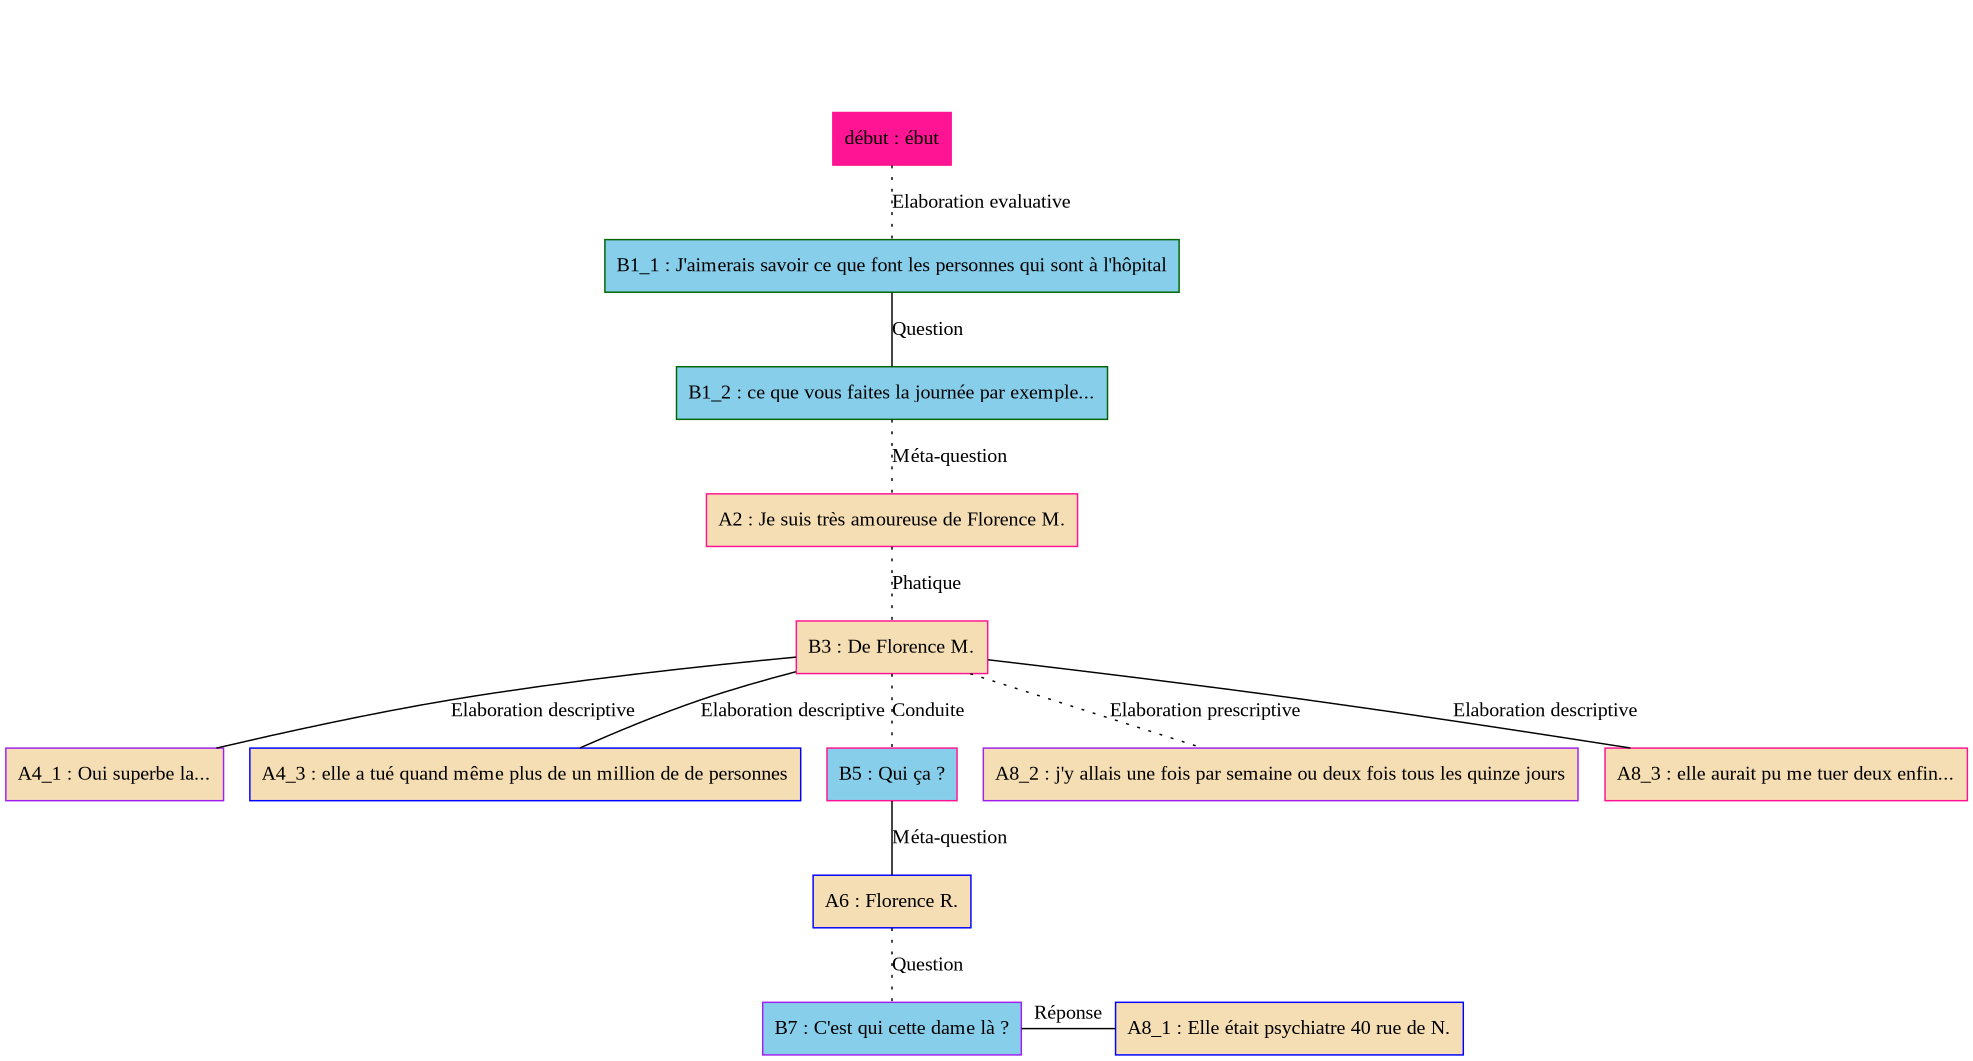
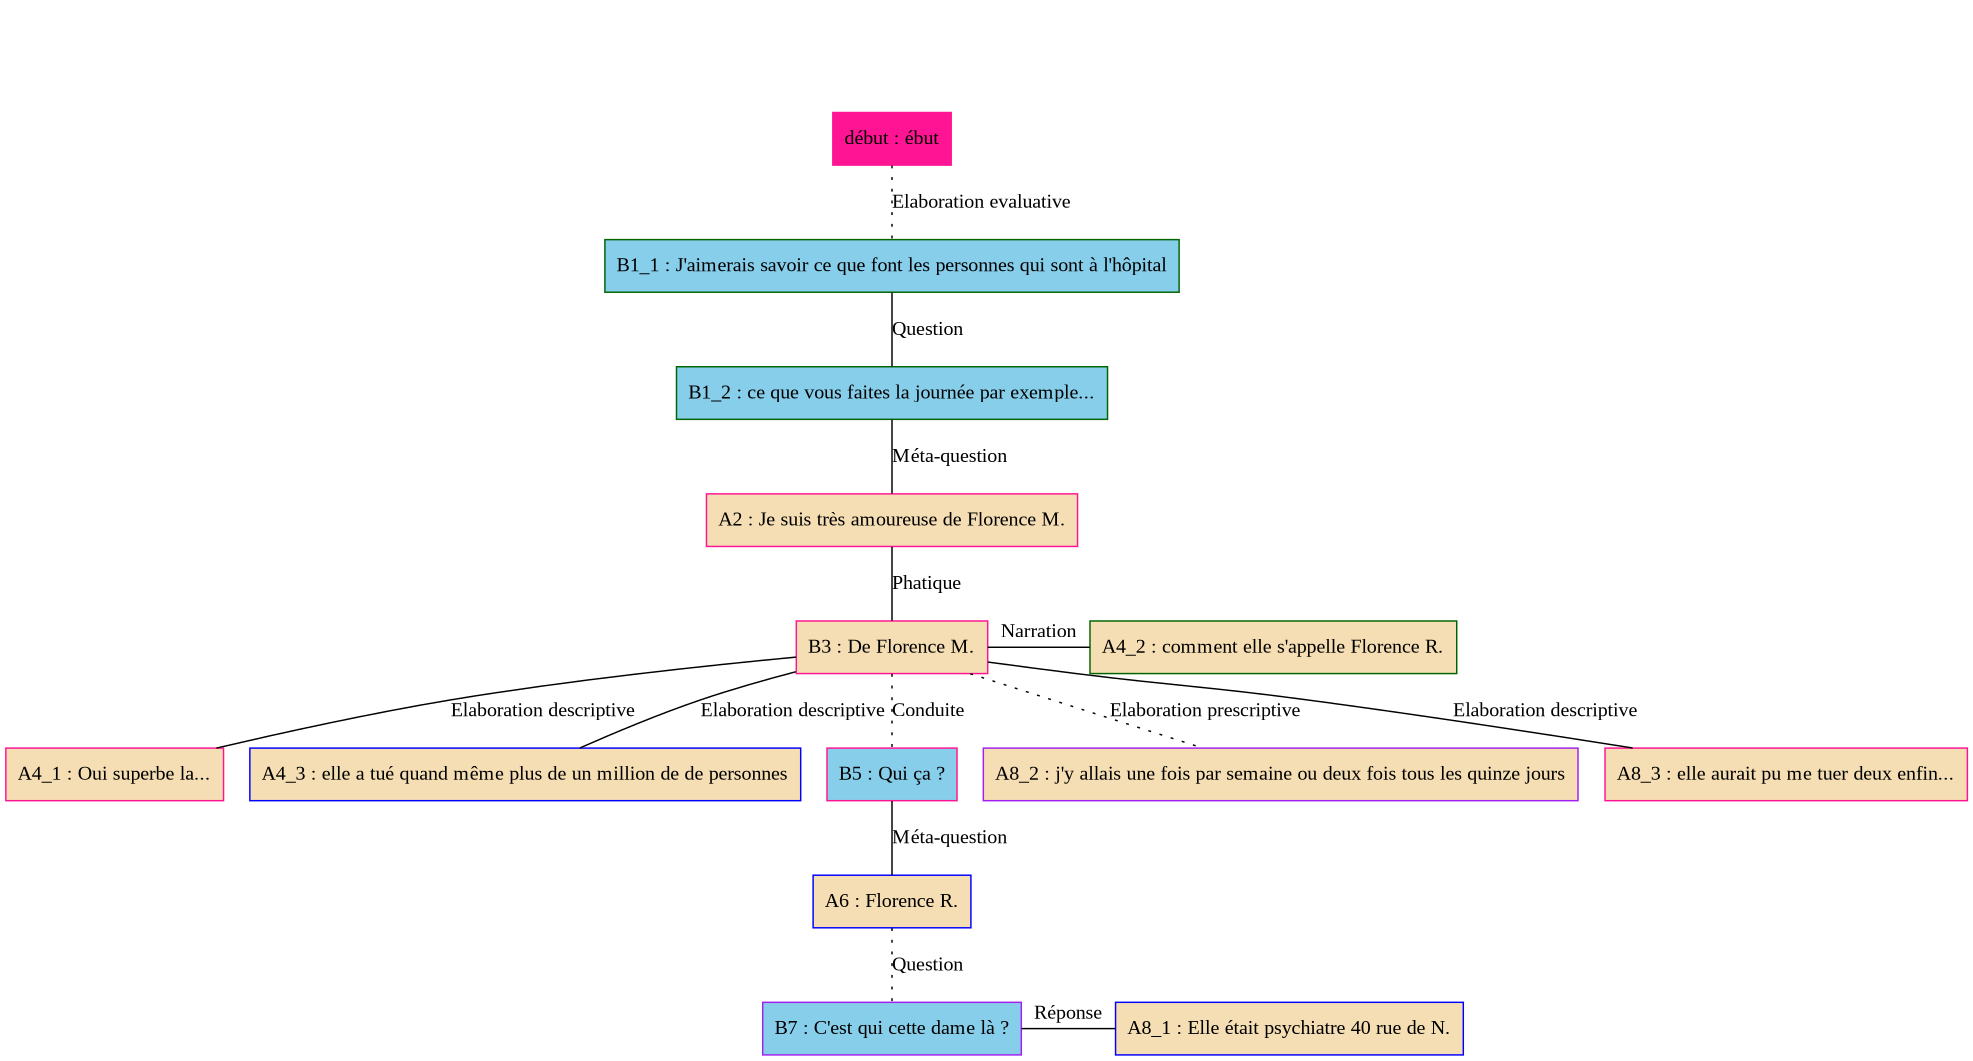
edge "B1_2 : ce que vous faites la journée par exemple..." -- "A2 : Je suis très amoureuse de Florence M.": style dotted -> solid
edge "A2 : Je suis très amoureuse de Florence M." -- "B3 : De Florence M.": style dotted -> solid
node "A4_2 : comment elle s'appelle Florence R.": added
node "A4_1 : Oui superbe la...": color purple -> deeppink
